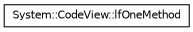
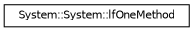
node "System::CodeView::lfOneMethod": label "System::CodeView::lfOneMethod" -> "System::System::lfOneMethod"
